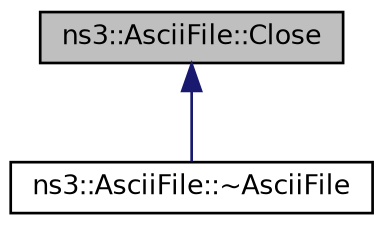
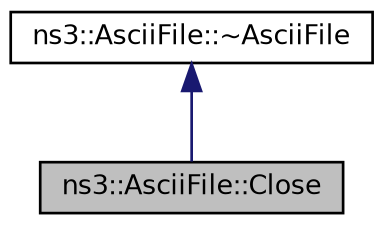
edge "ns3::AsciiFile::~AsciiFile" -> "ns3::AsciiFile::Close": reversed
